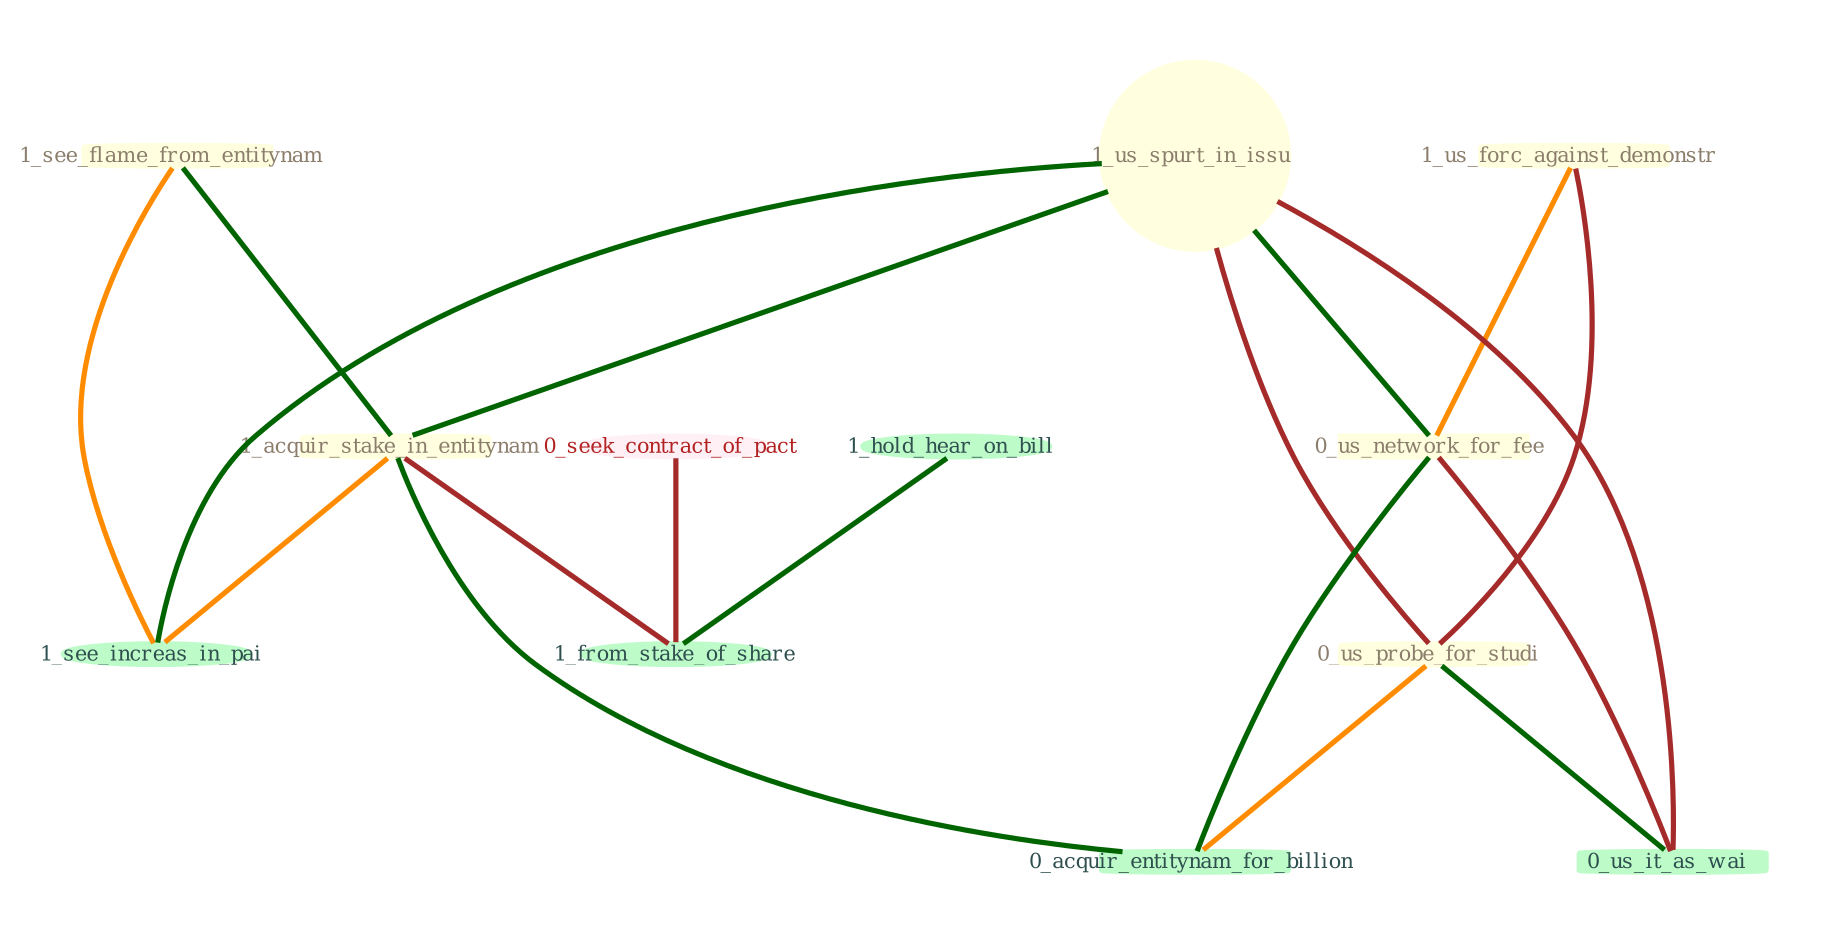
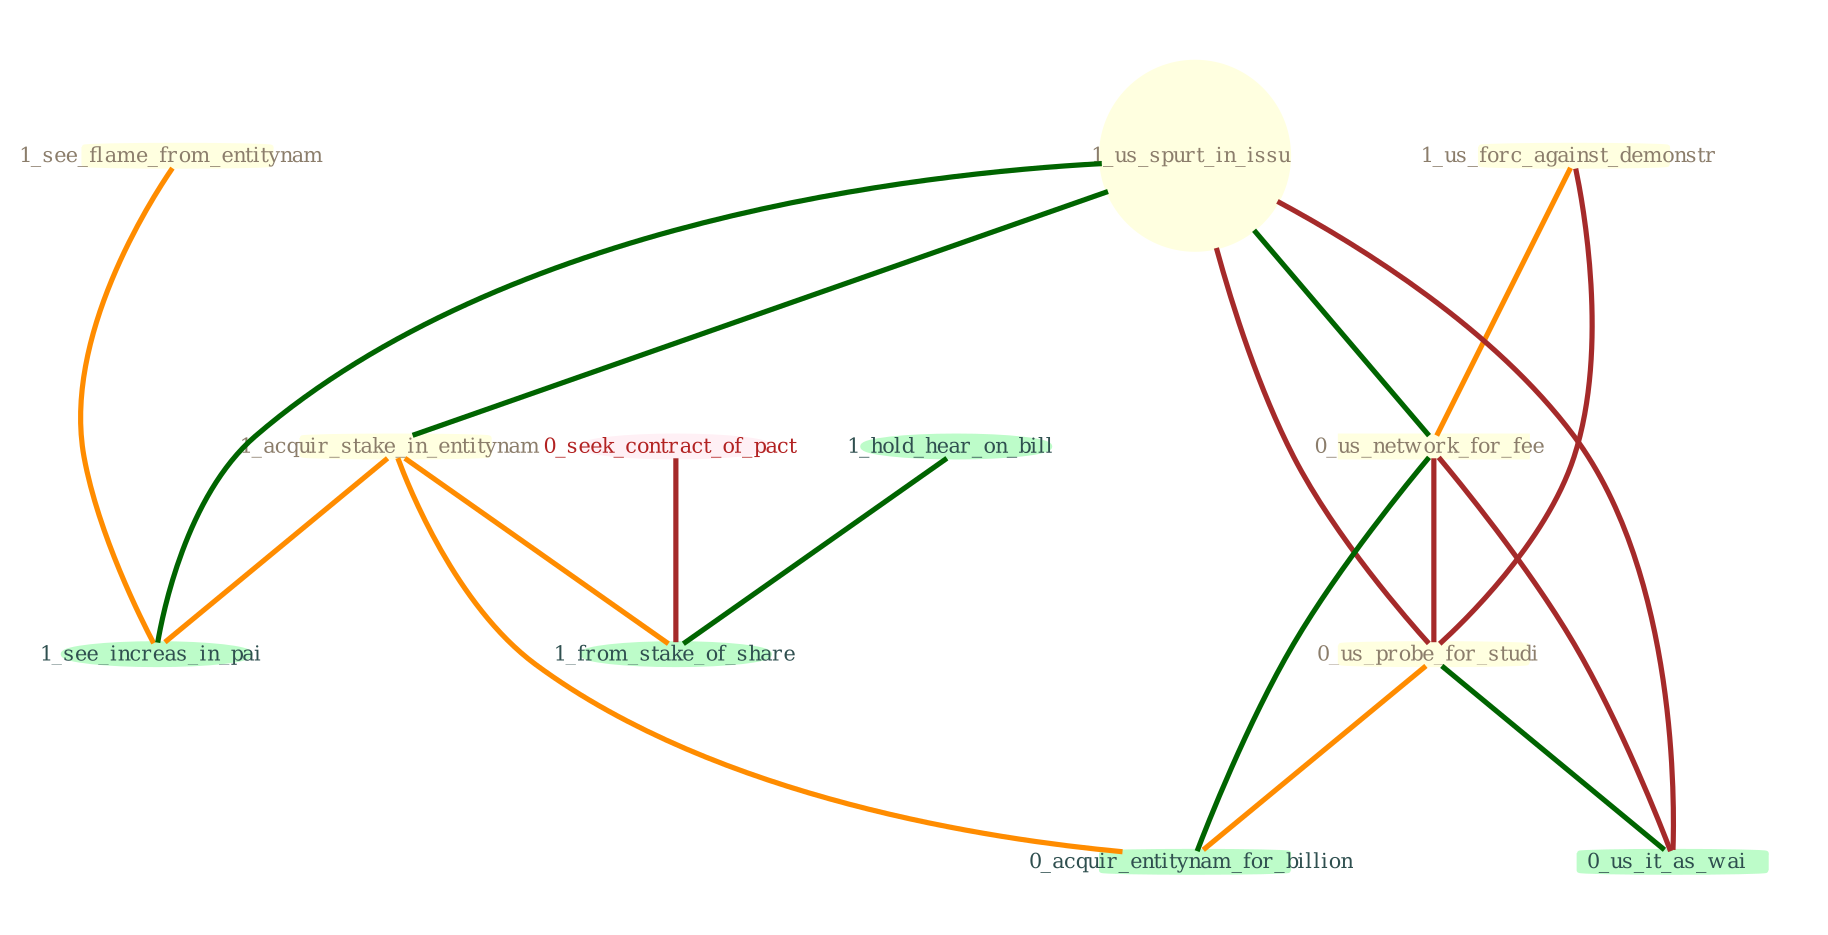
edge "1_see_flame_from_entitynam" -- "1_acquir_stake_in_entitynam": removed
edge "0_us_network_for_fee" -- "0_us_probe_for_studi": added
edge "1_acquir_stake_in_entitynam" -- "1_from_stake_of_share": color brown -> darkorange
edge "1_acquir_stake_in_entitynam" -- "0_acquir_entitynam_for_billion": color darkgreen -> darkorange
